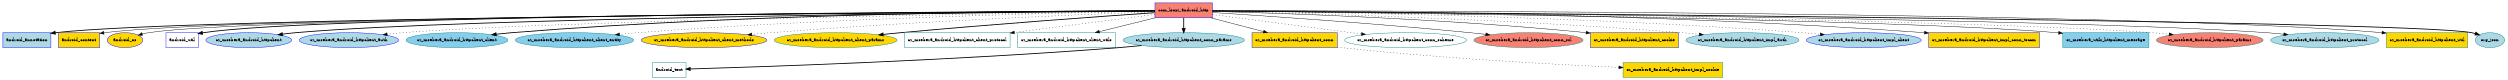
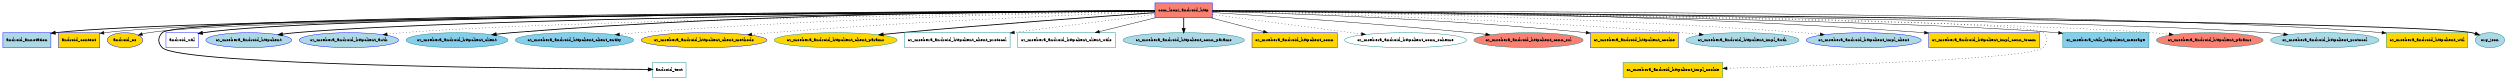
edge "cz_msebera_android_httpclient_conn" -> "cz_msebera_android_httpclient_impl_cookie": now "com_loopj_android_http" -> "cz_msebera_android_httpclient_impl_cookie"
edge "cz_msebera_android_httpclient_conn_params" -> "android_text": now "com_loopj_android_http" -> "android_text"
